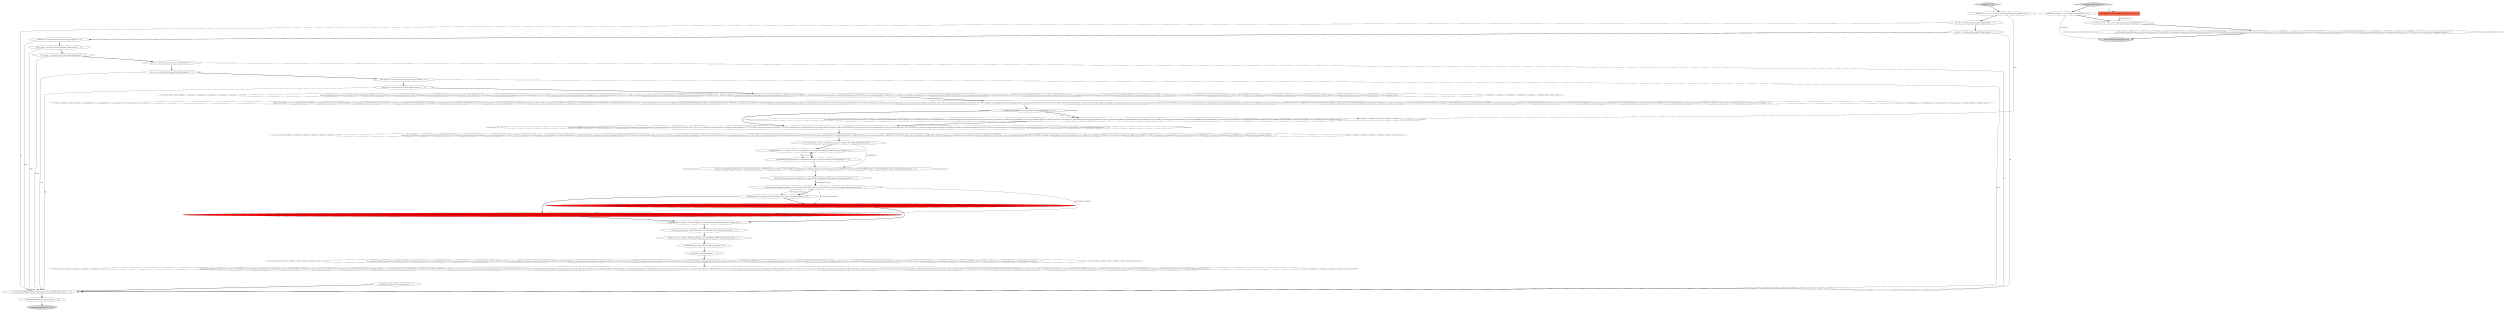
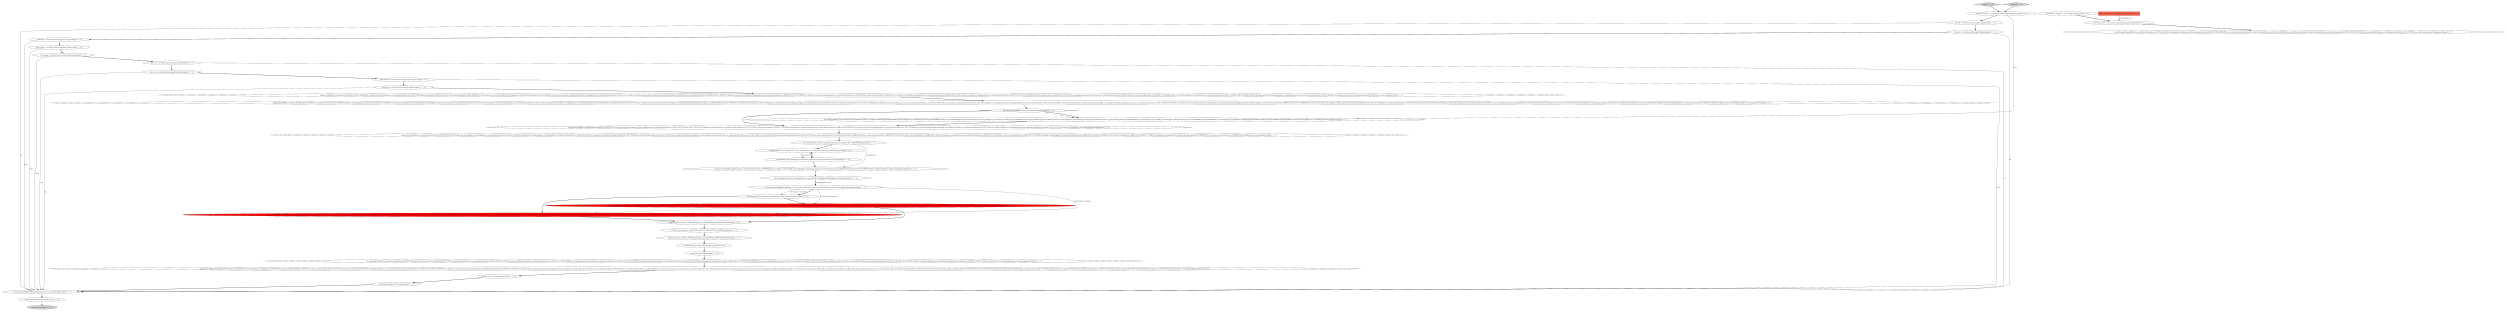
node "createMenu['1', '0', '0']": added
node "createTabContextMenu['0', '0', '1']": removed
node "return contextMenu@@@6@@@['0', '0', '1']": removed
node "MenuBar menu = new MenuBar()@@@41@@@['1', '1', '0']": added
